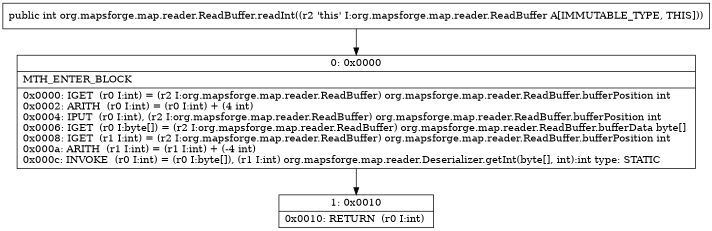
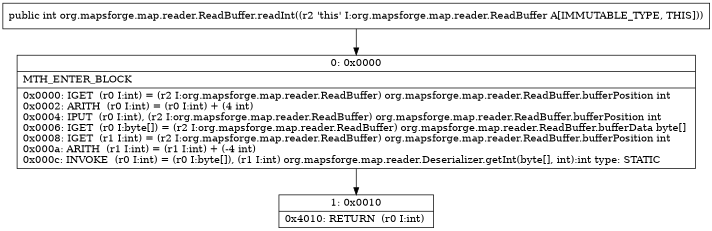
node "1: 0x0010": text "0x0010: RETURN  (r0 I:int)" -> "0x4010: RETURN  (r0 I:int)"
